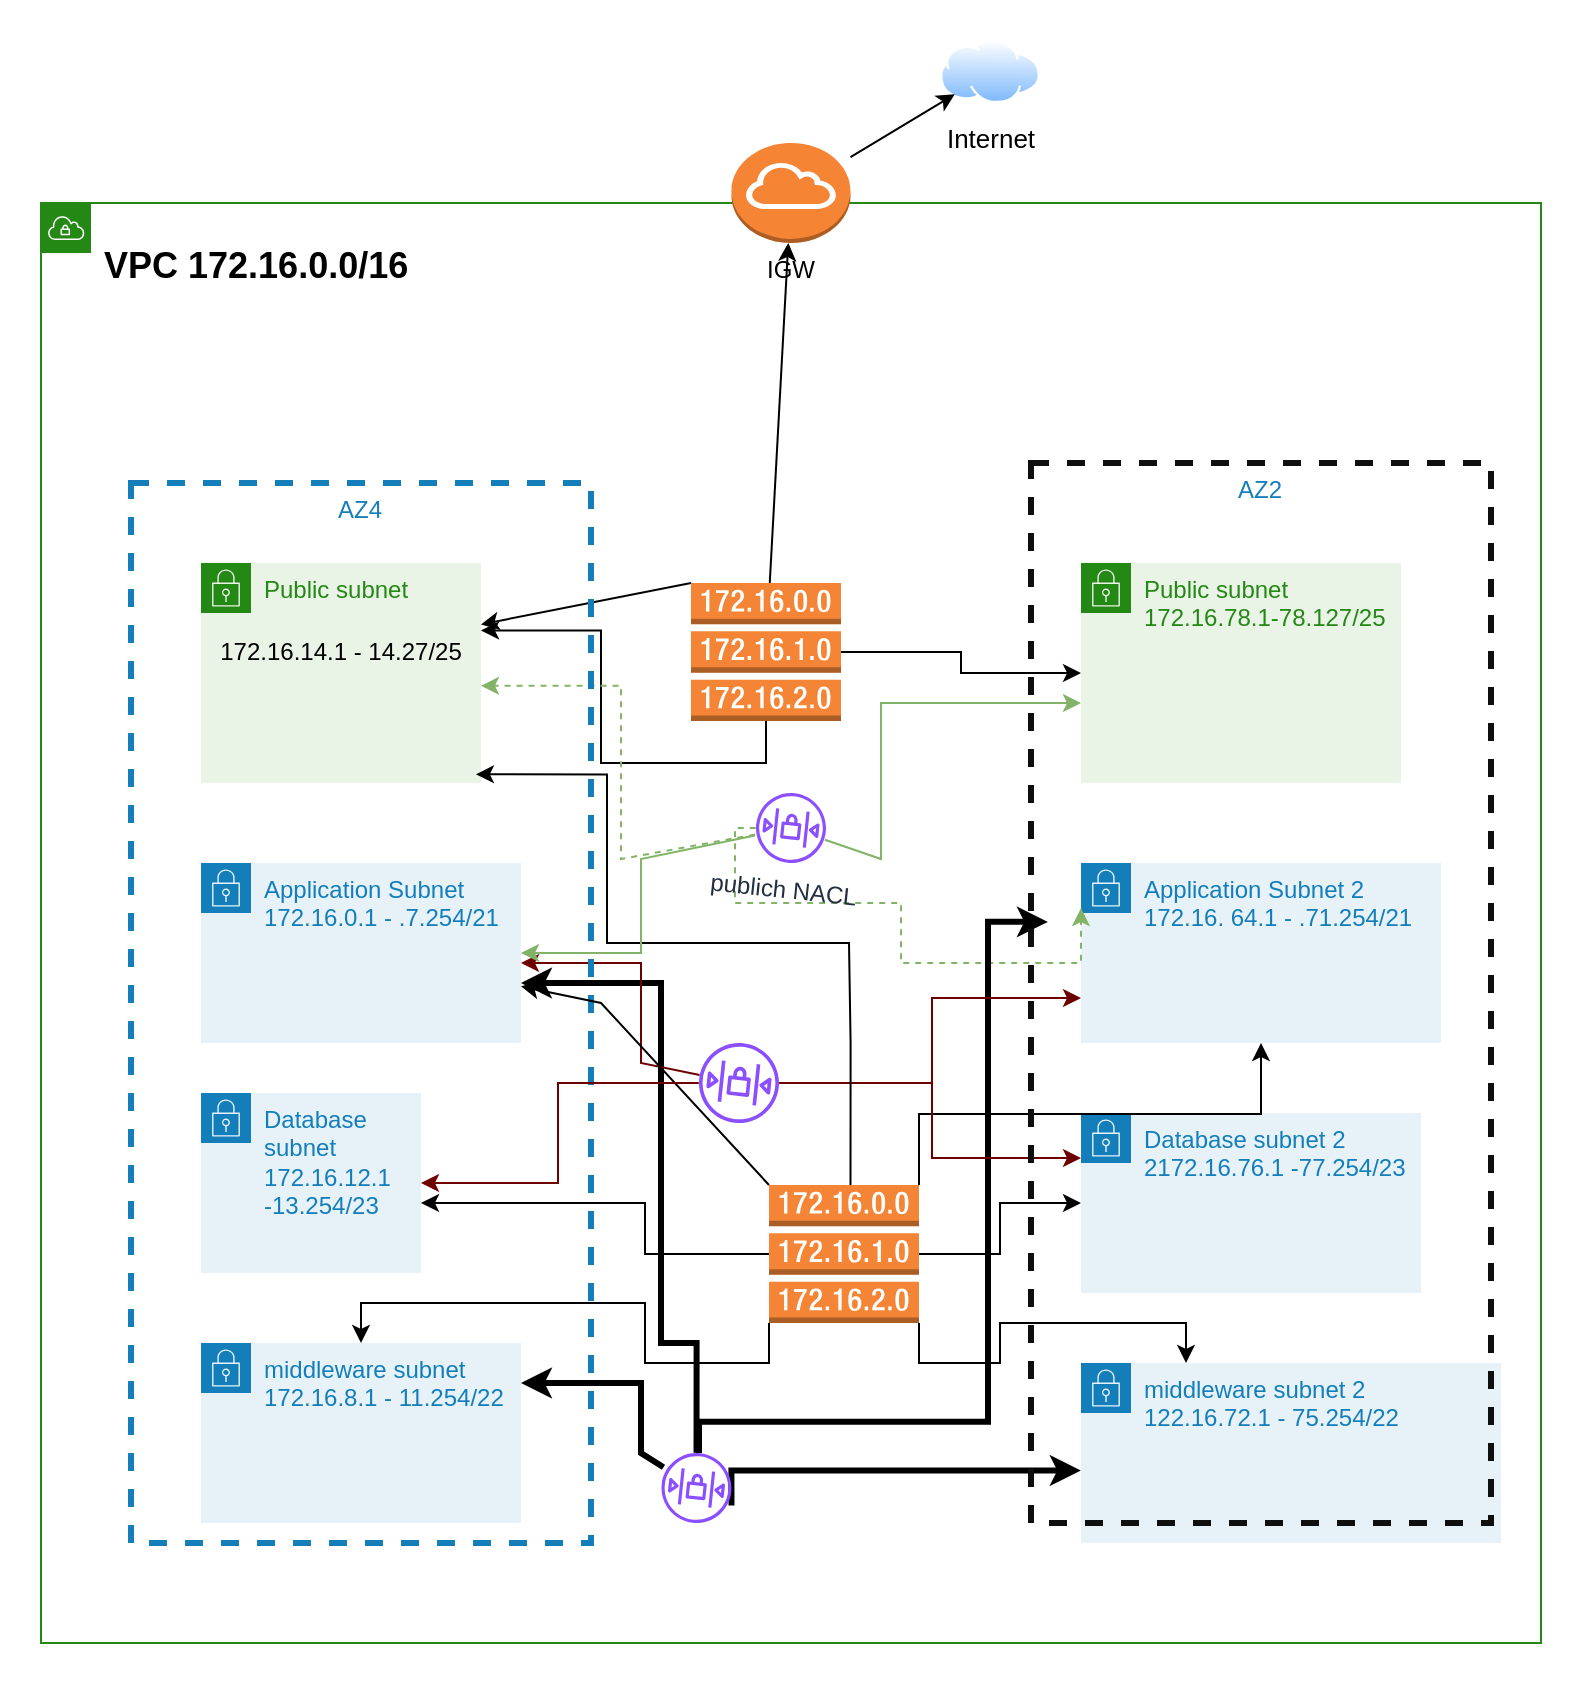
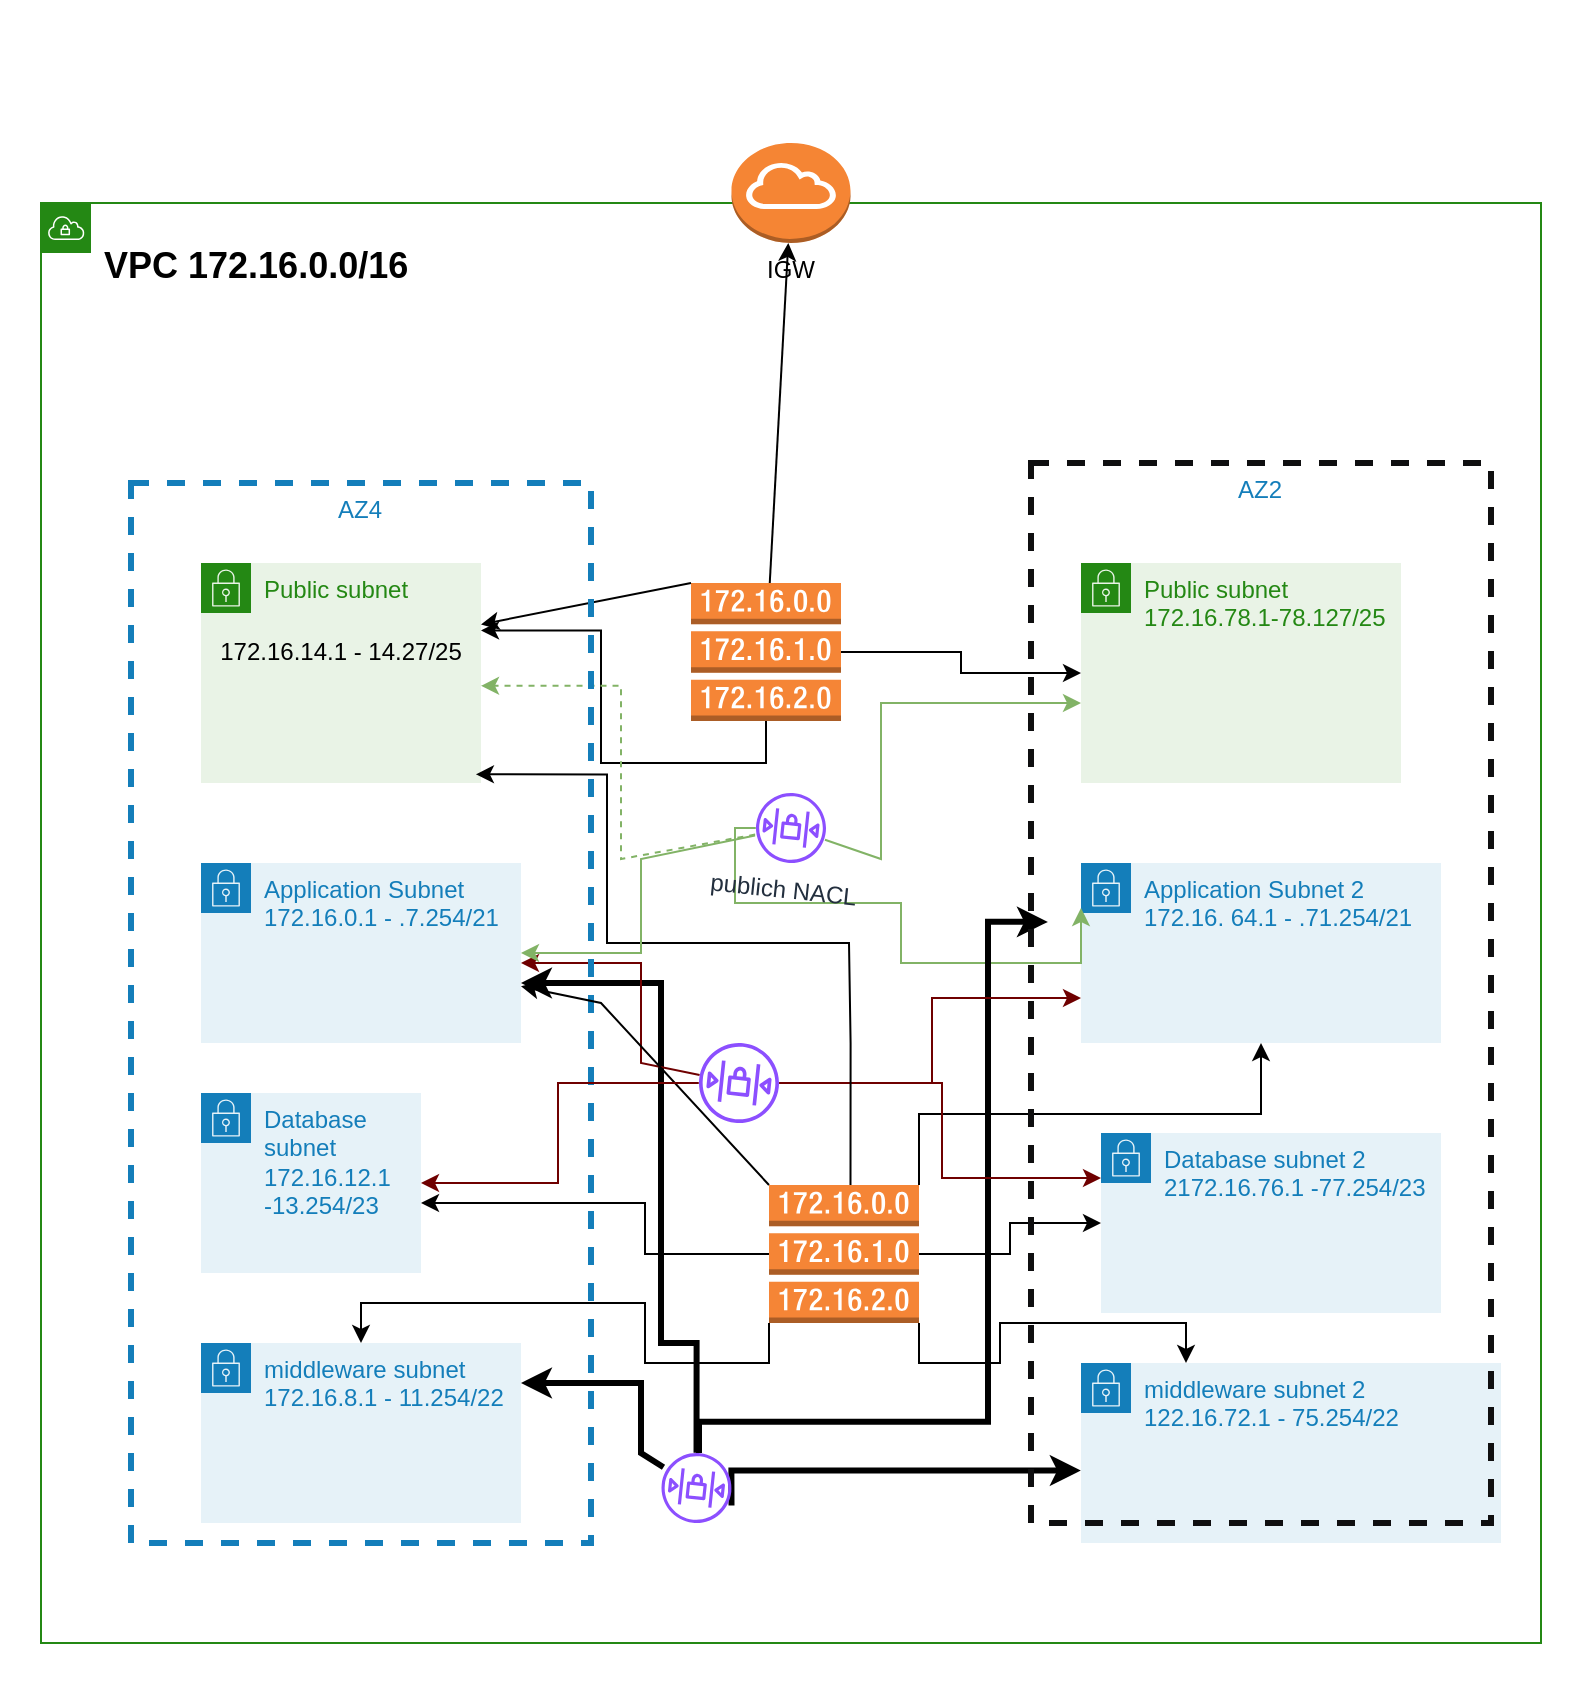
node "Internet": removed
edge "IGW" -> "Internet": removed
edge "publich NACL" -> "Application Subnet 2 172.16. 64.1 - .71.254/21": style dashed -> solid
node "Database subnet 2 2172.16.76.1 -77.254/23": moved (1251, 1203) -> (1271, 1223)
